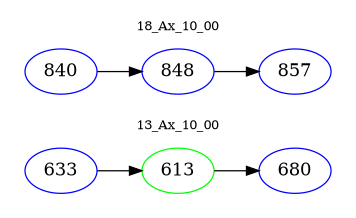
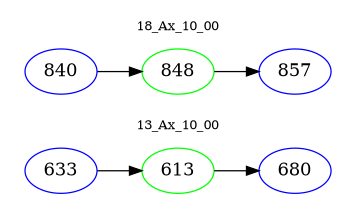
node "848": color blue -> green
